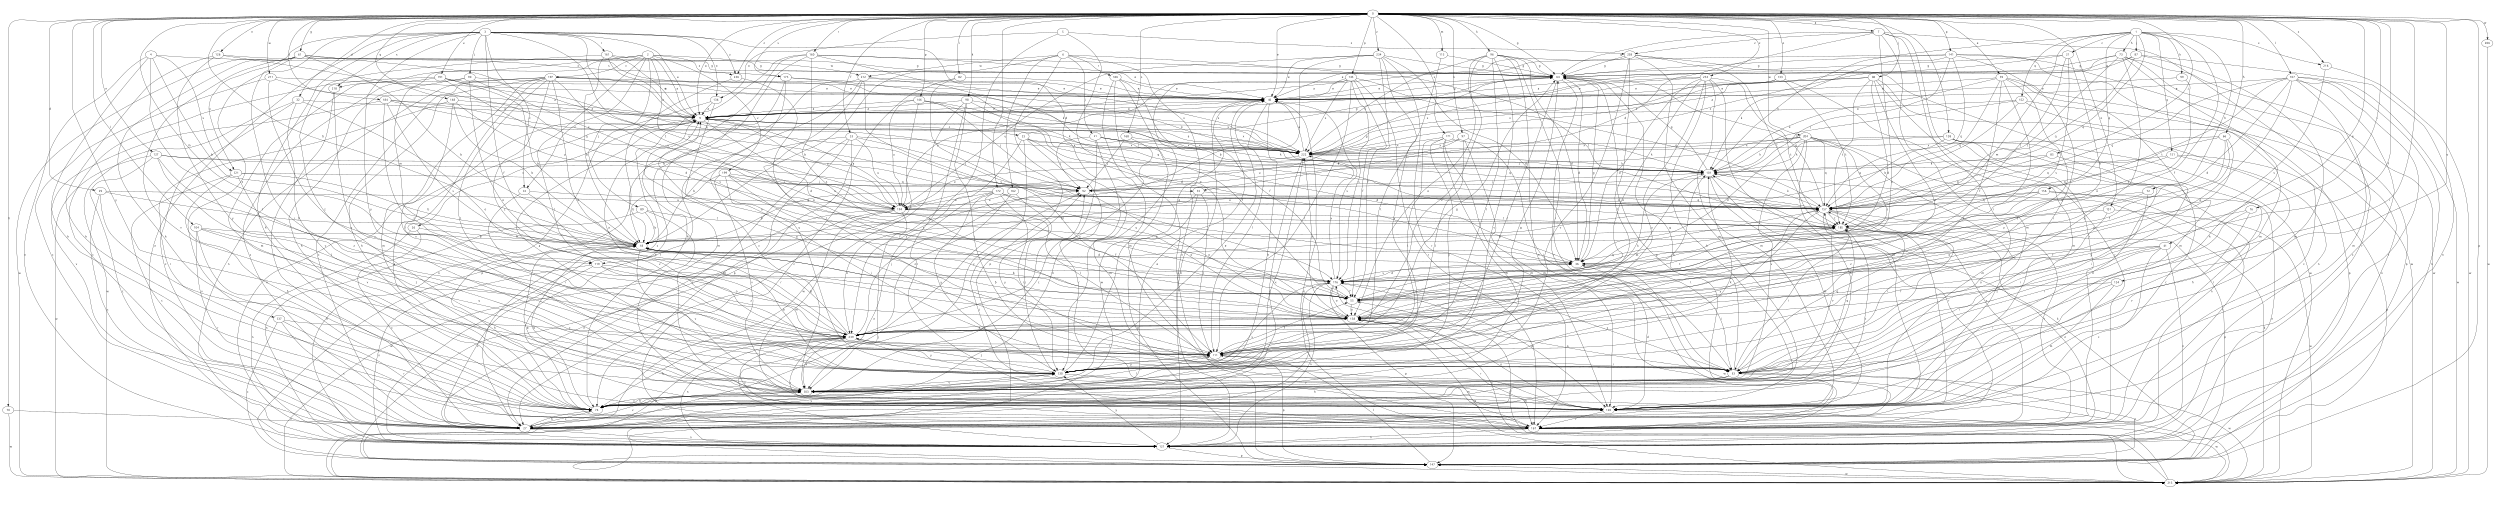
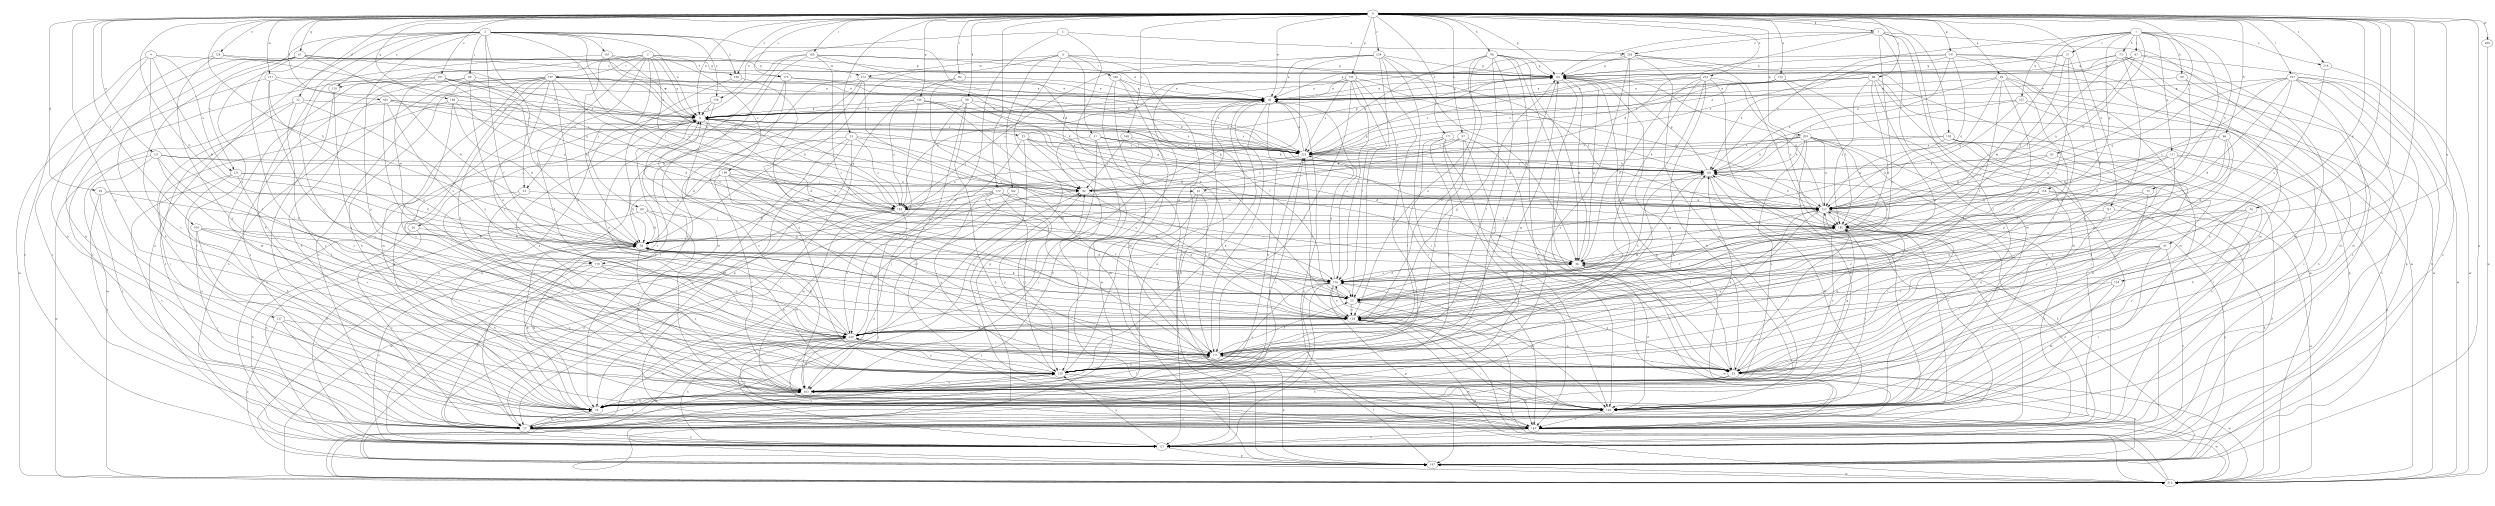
node "115": removed
edge "204" -> "36": now "151" -> "36"
edge "76" -> "185": added, label "t"
edge "160" -> "55": now "160" -> "176"
edge "24" -> "239": now "24" -> "203"
edge "211" -> "138": added, label "o"
edge "184" -> "27": now "184" -> "203"
edge "233" -> "120": now "99" -> "120"
edge "151" -> "230": added, label "y"
node "70": removed
